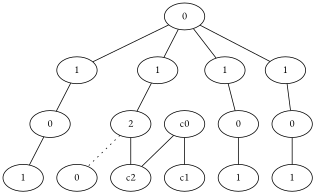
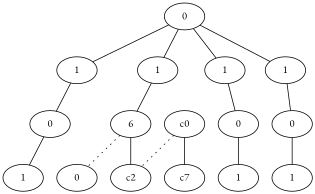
node "2": label "2" -> "6"
edge "c0" -- "c2": style solid -> dotted
node "c1": label "c1" -> "c7"
